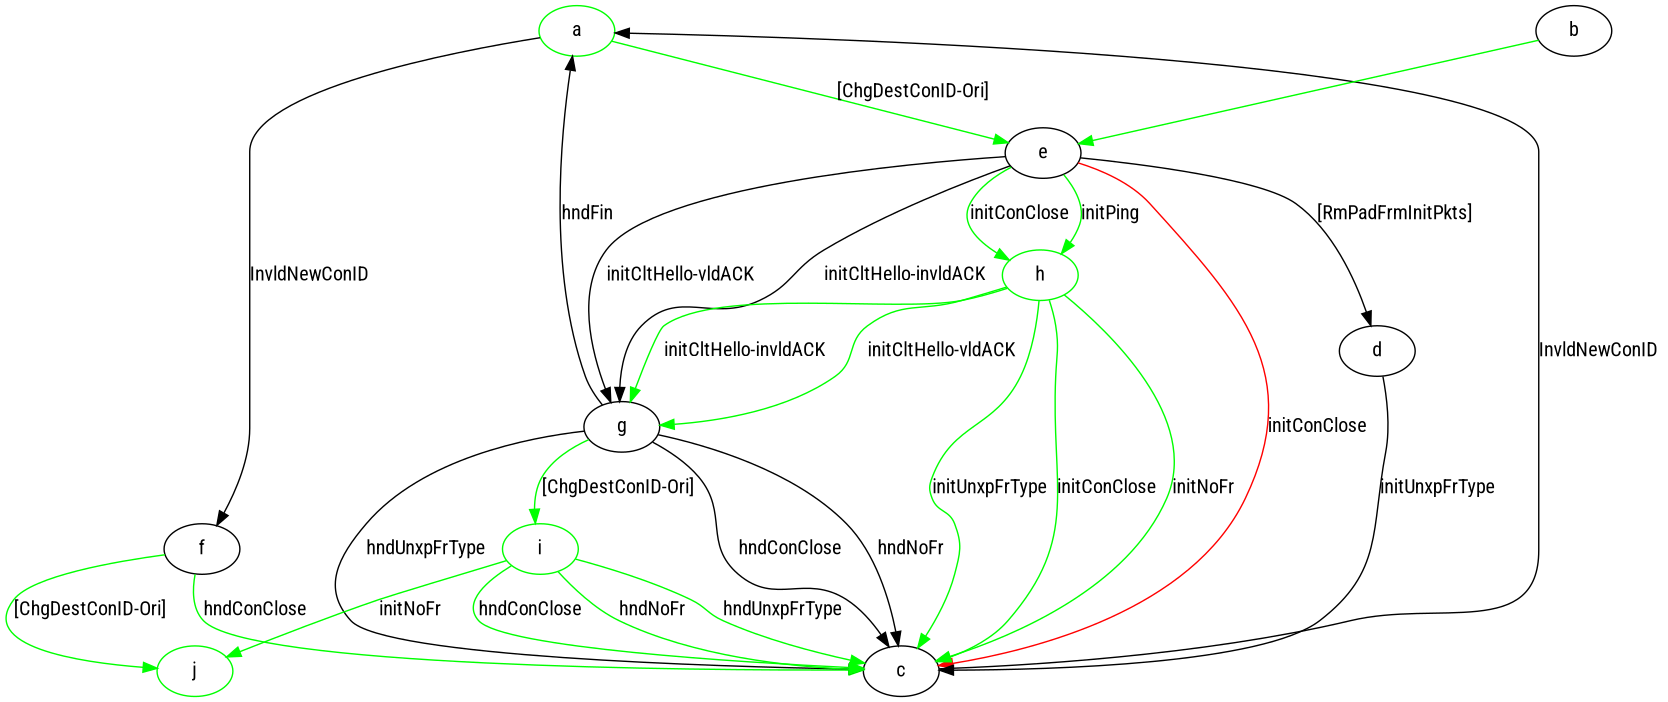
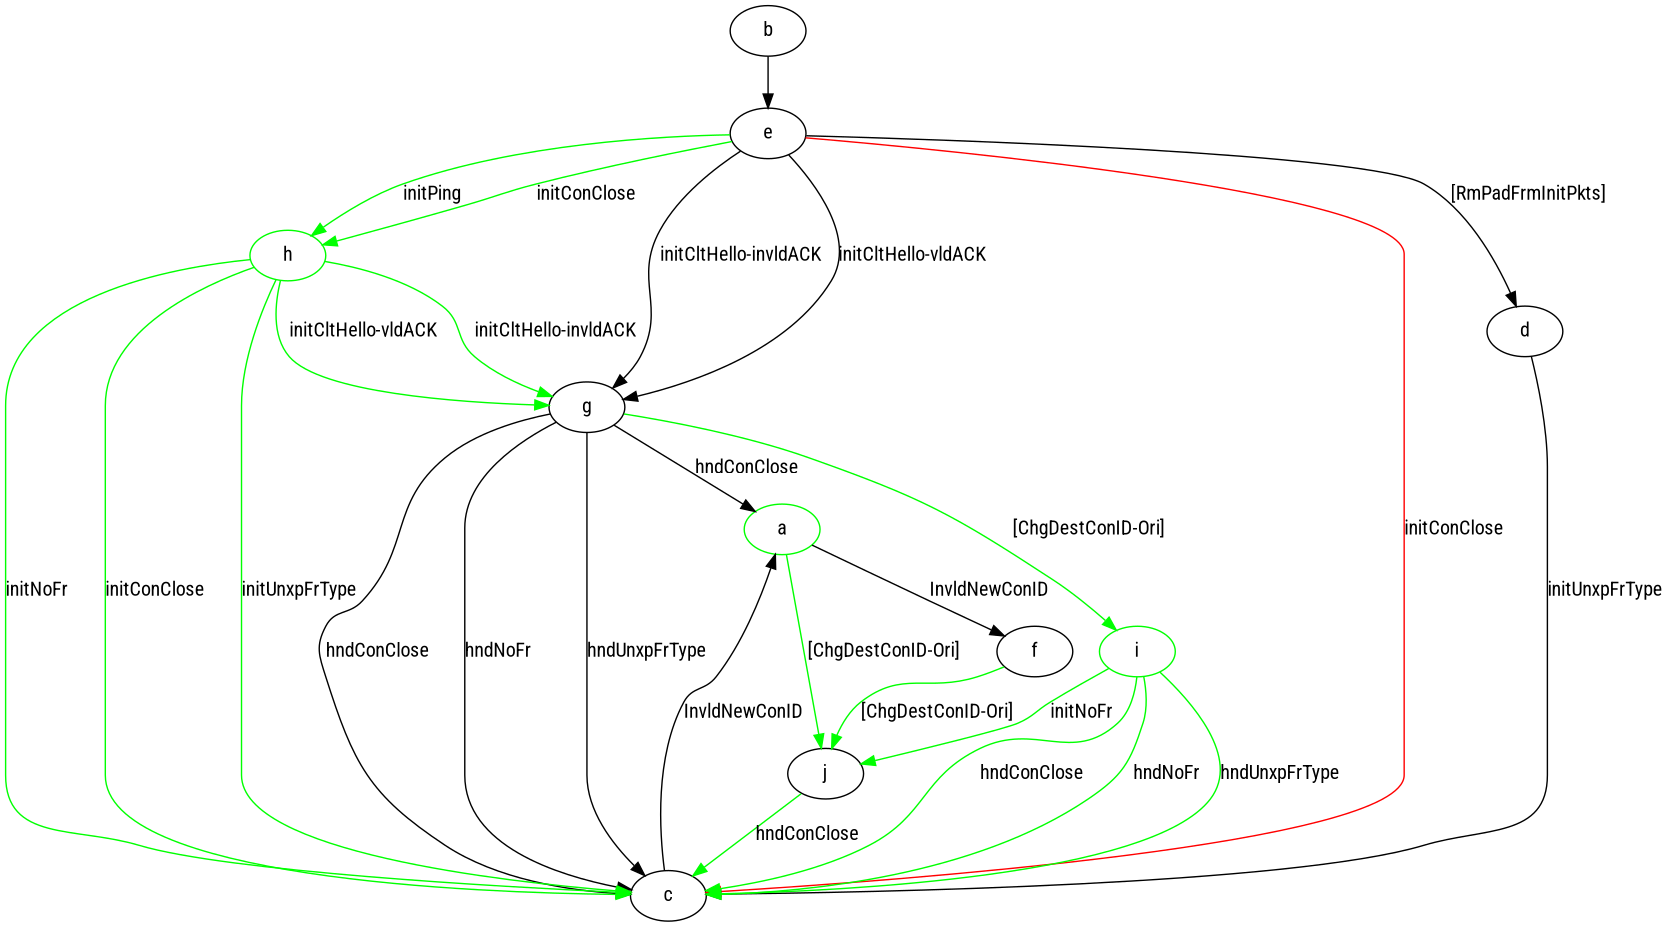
edge "a" -> "e": now "a" -> "j"
edge "b" -> "e": color green -> black
edge "g" -> "a": label "hndFin " -> "hndConClose "
edge "f" -> "c": now "j" -> "c"
node "j": color green -> black
